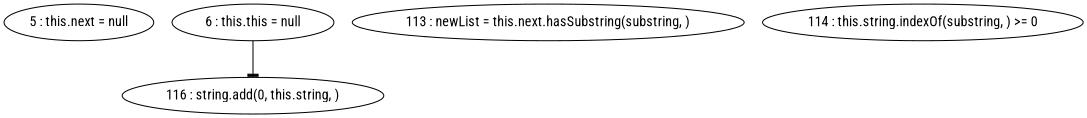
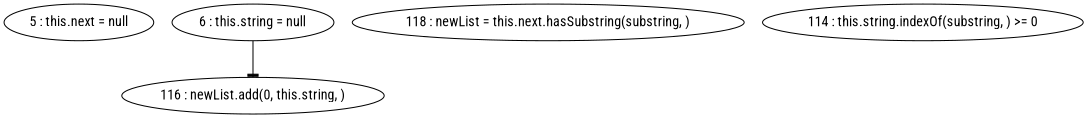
node "6 : this.this = null": label "6 : this.this = null" -> "6 : this.string = null"
node "113 : newList = this.next.hasSubstring(substring, )": label "113 : newList = this.next.hasSubstring(substring, )" -> "118 : newList = this.next.hasSubstring(substring, )"
node "116 : string.add(0, this.string, )": label "116 : string.add(0, this.string, )" -> "116 : newList.add(0, this.string, )"
